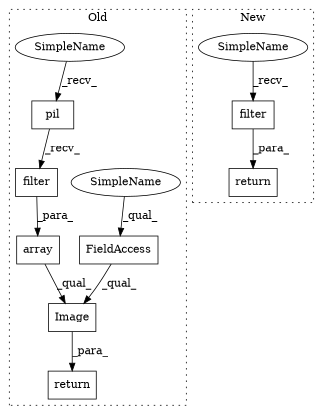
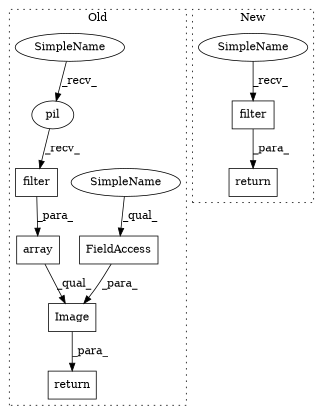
node "pil": shape box -> ellipse
edge "FieldAccess" -> "Image": label "_qual_" -> "_para_"
